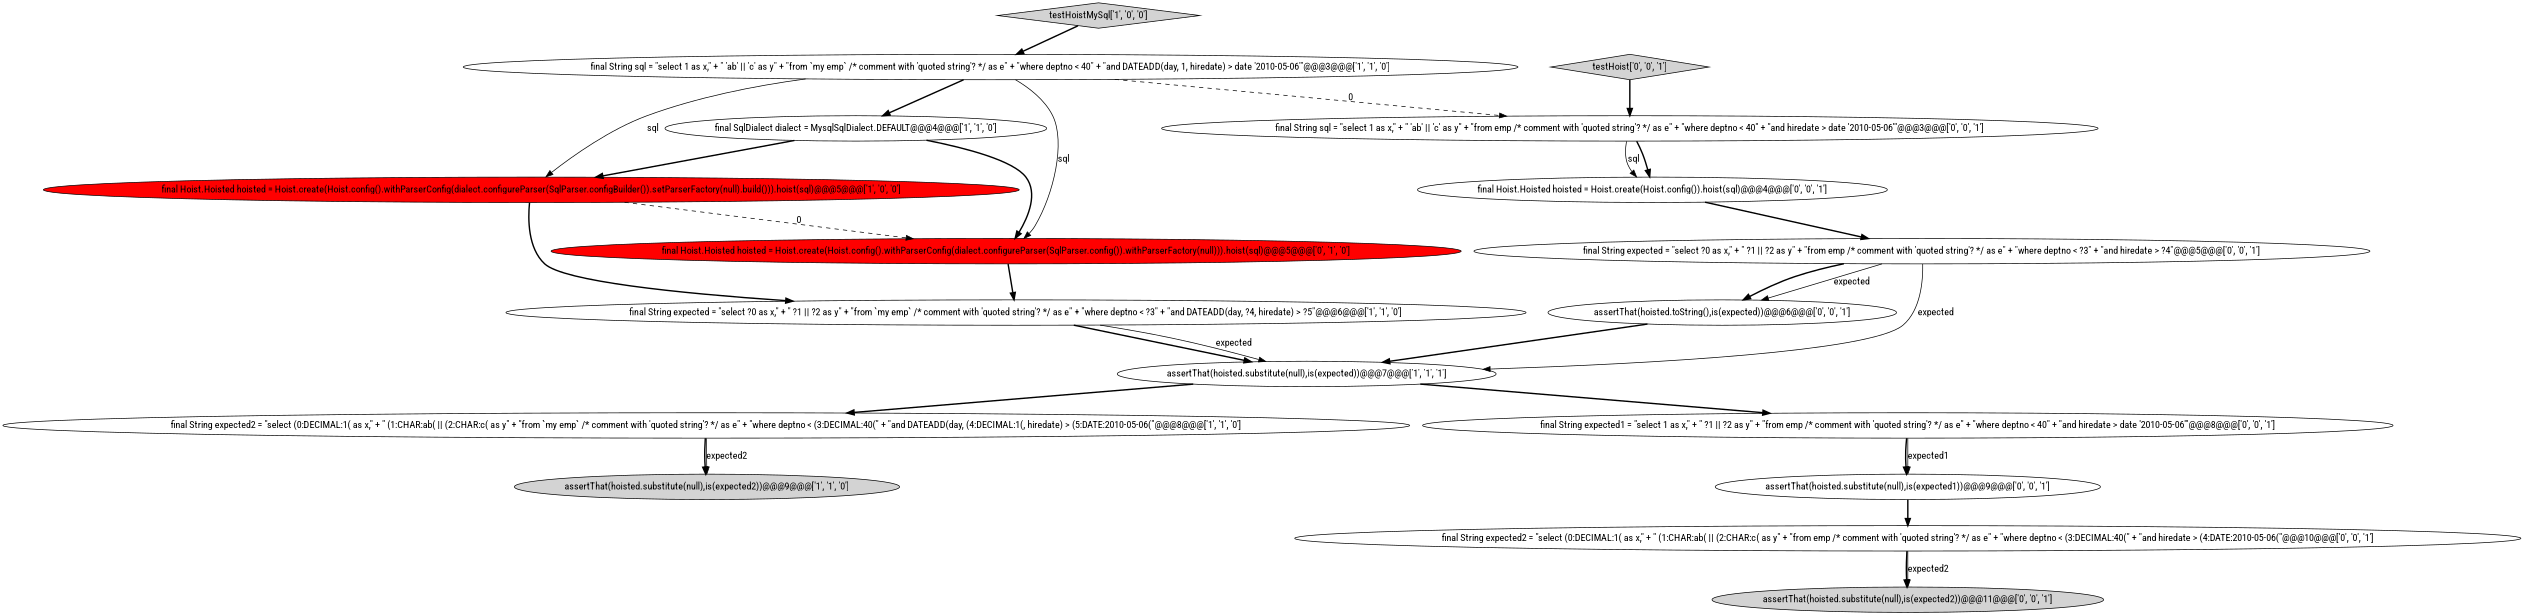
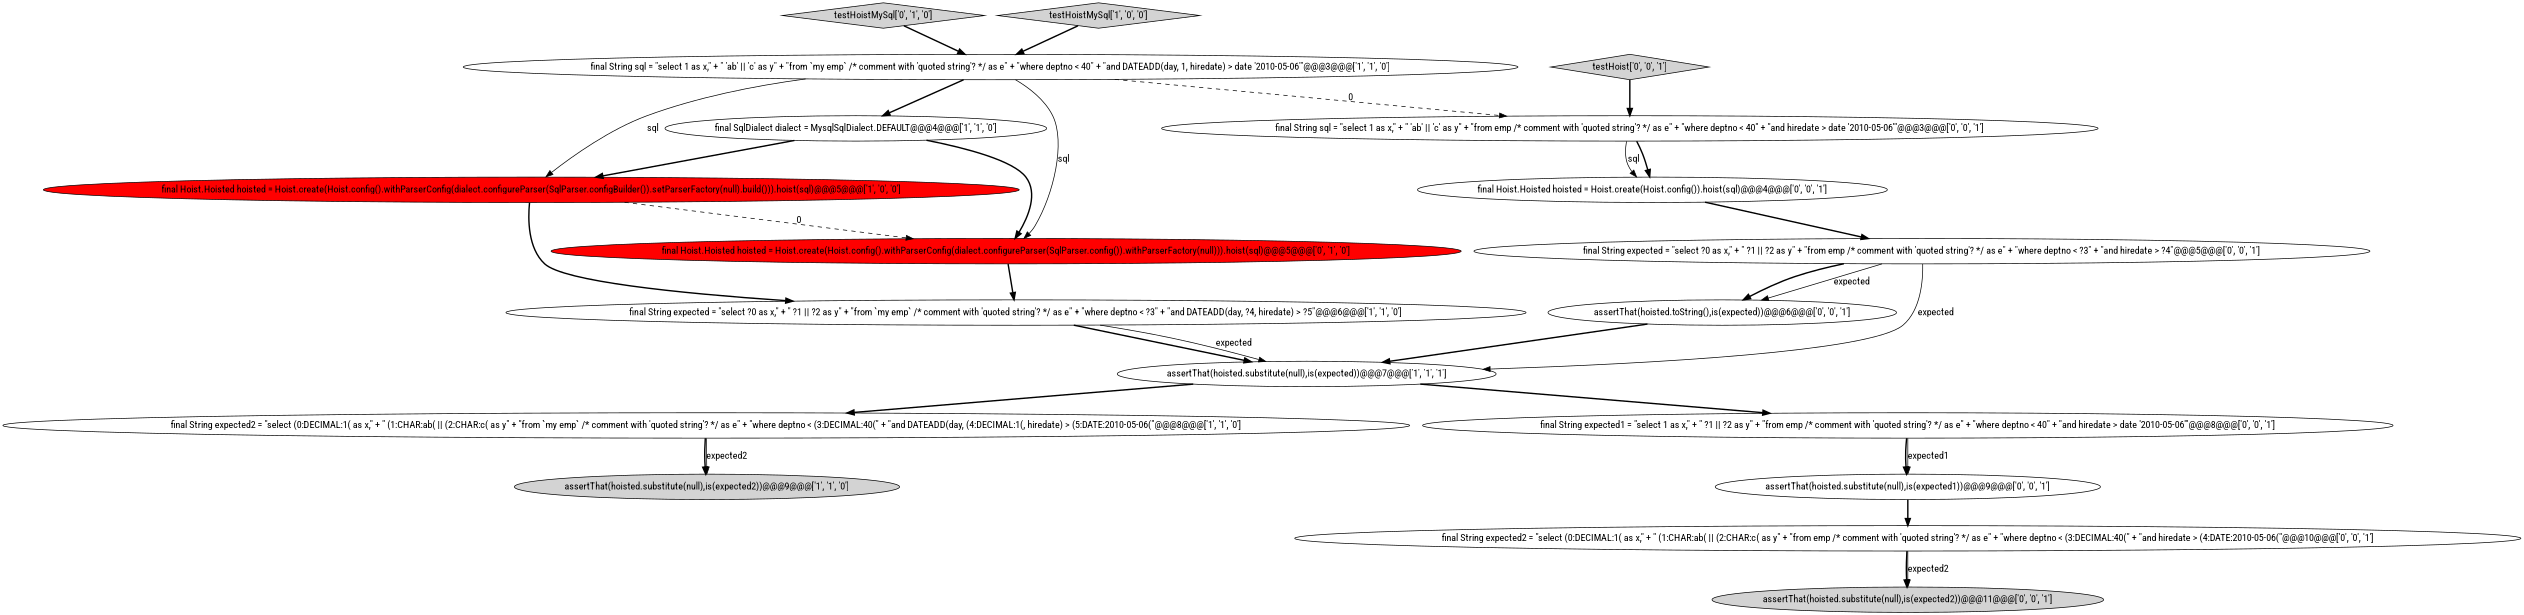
node "testHoistMySql['0', '1', '0']": added
